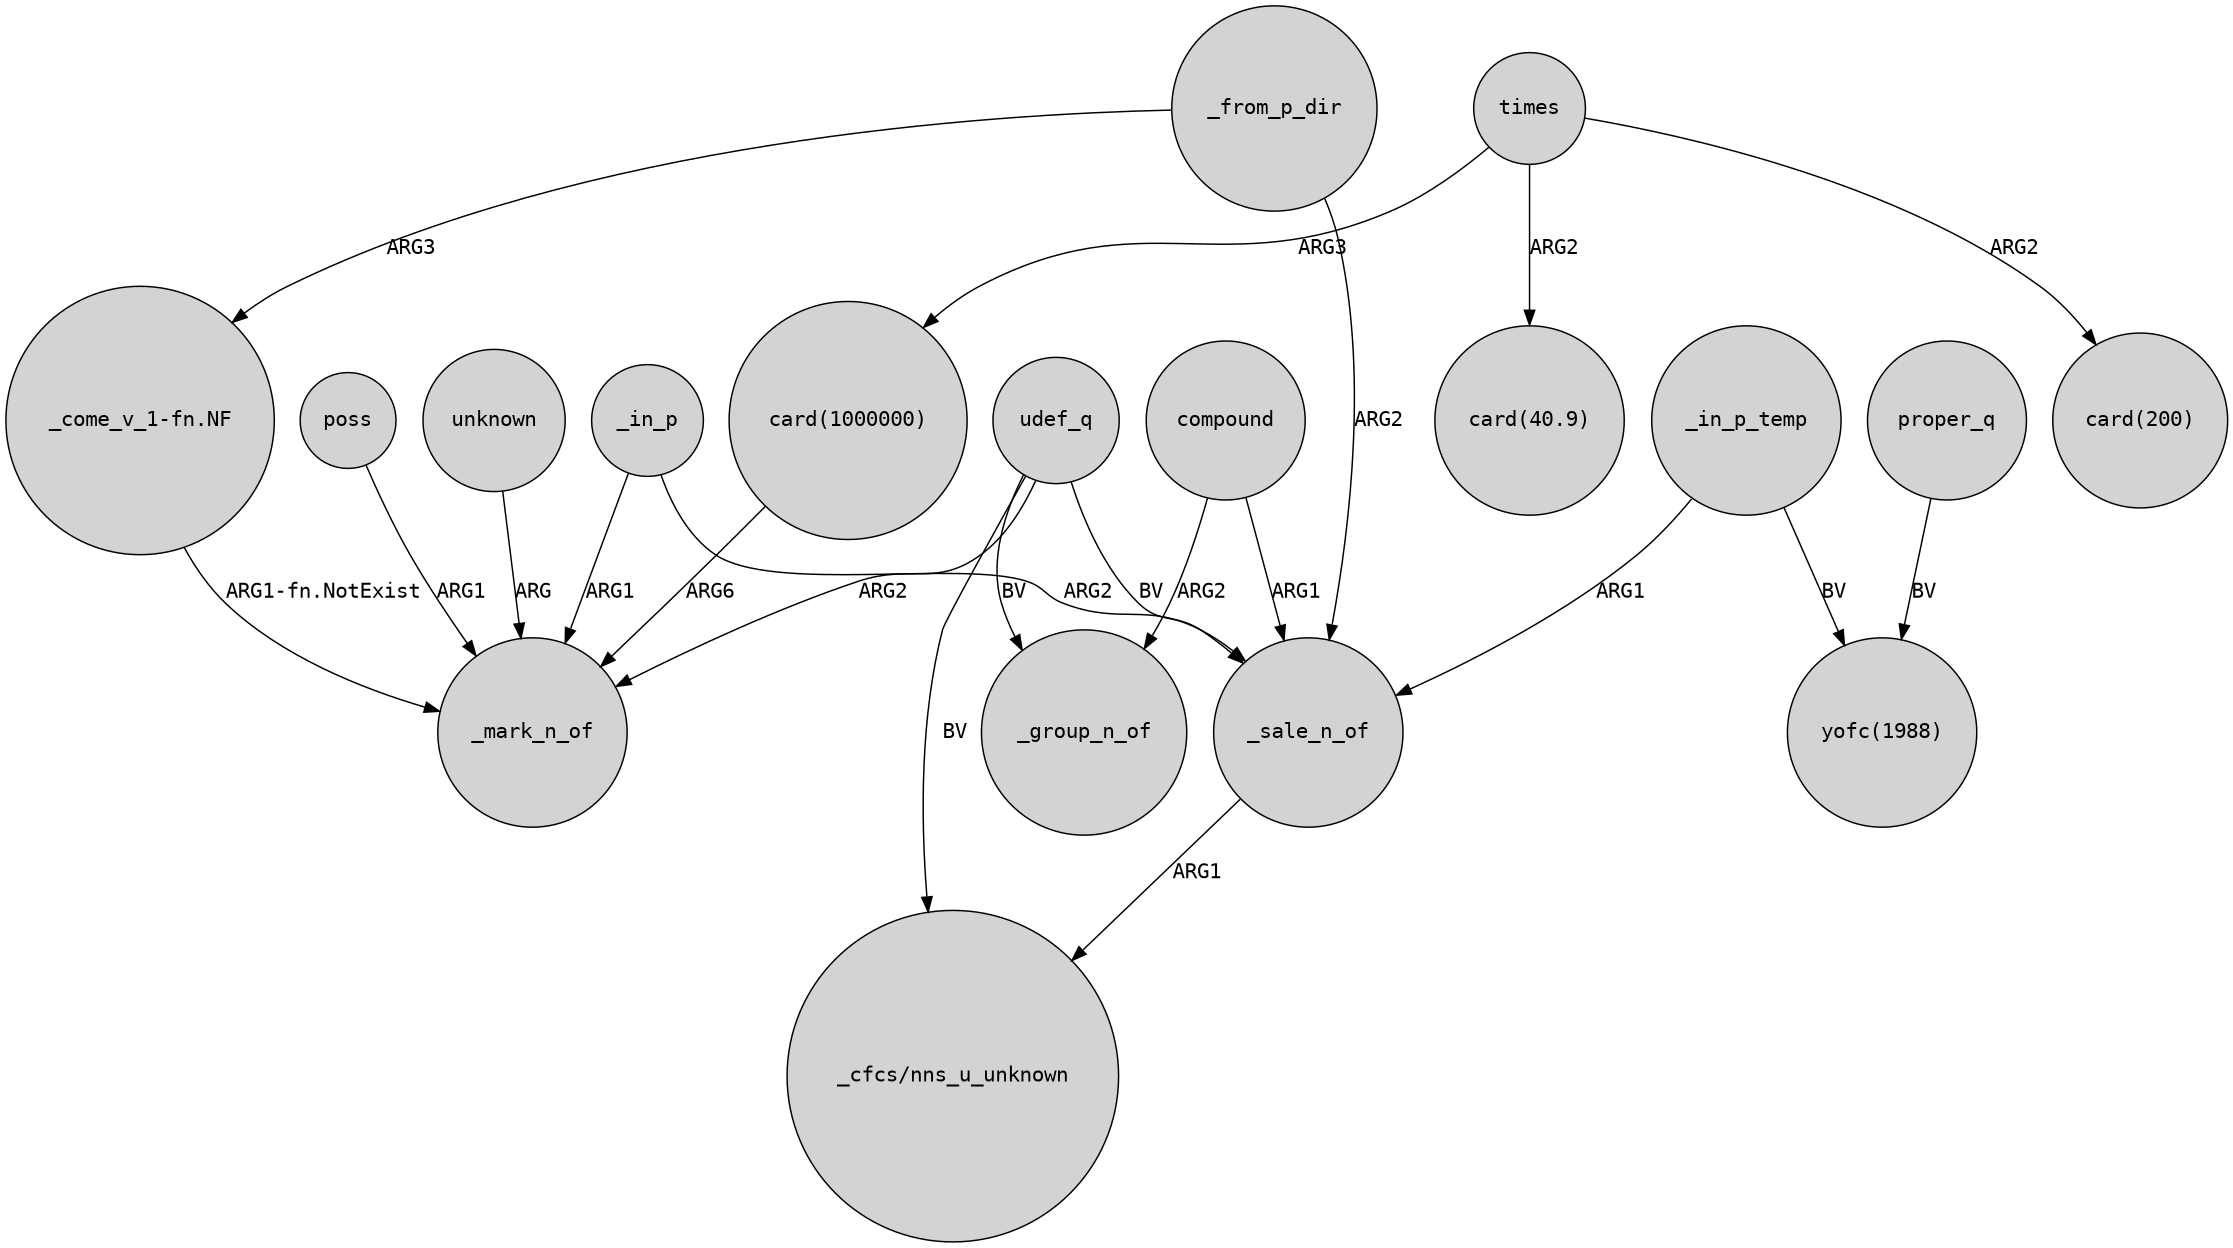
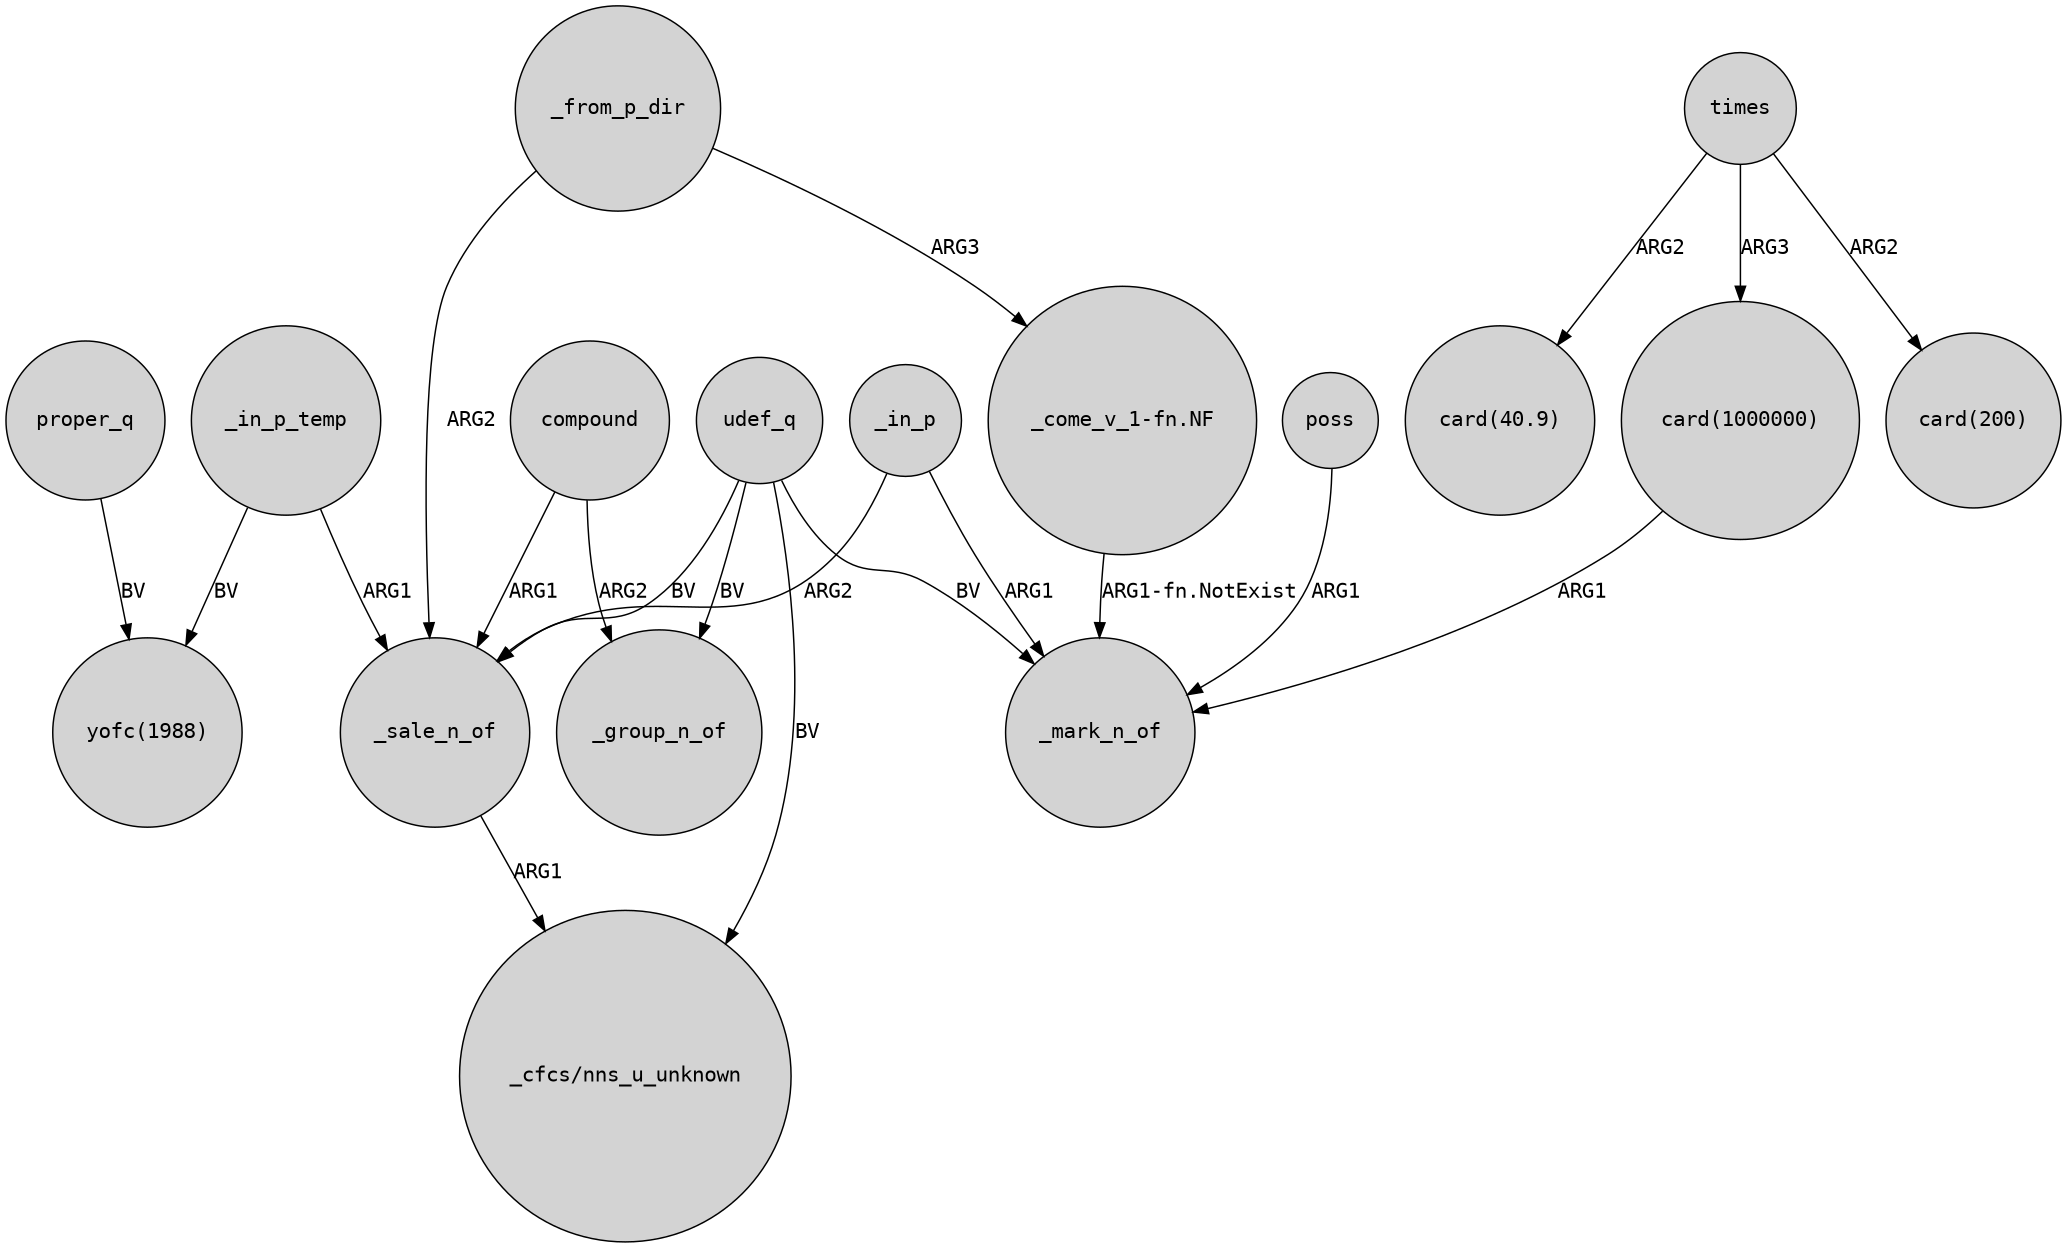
node "unknown": removed
edge "card(1000000)" -> "_mark_n_of": label "ARG6" -> "ARG1"
edge "udef_q" -> "_mark_n_of": label "ARG2" -> "BV"
